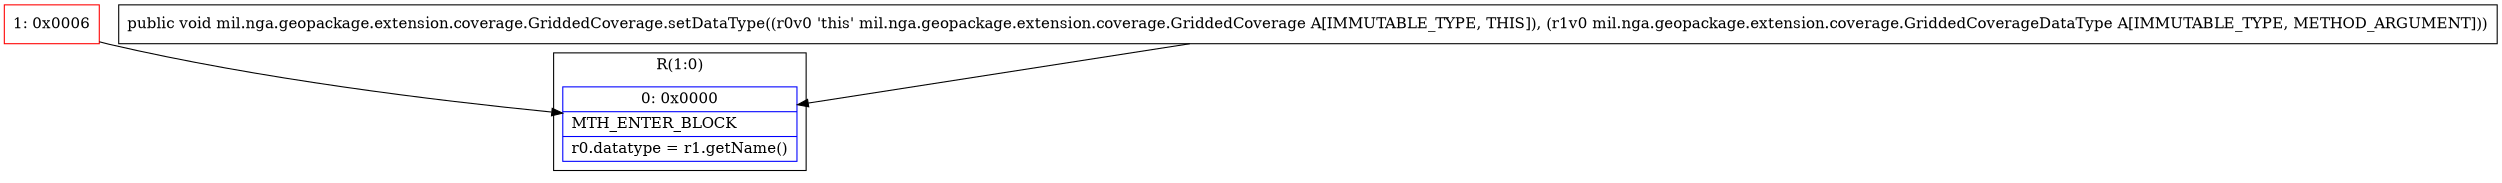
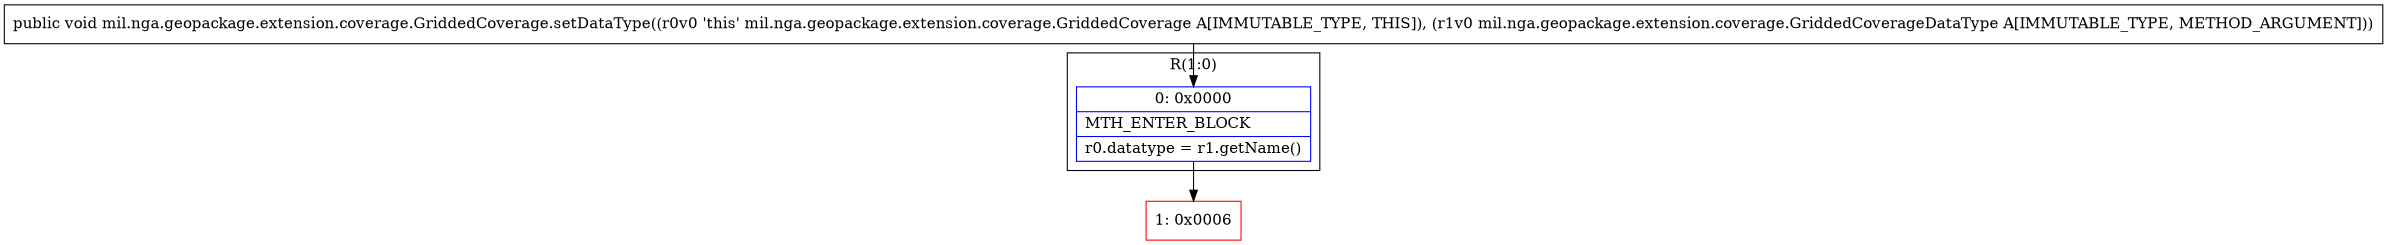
edge "1: 0x0006" -> "0: 0x0000": reversed
